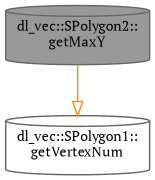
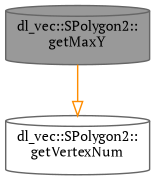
node "dl_vec::SPolygon1:: getVertexNum": label "dl_vec::SPolygon1:: getVertexNum" -> "dl_vec::SPolygon2:: getVertexNum"
